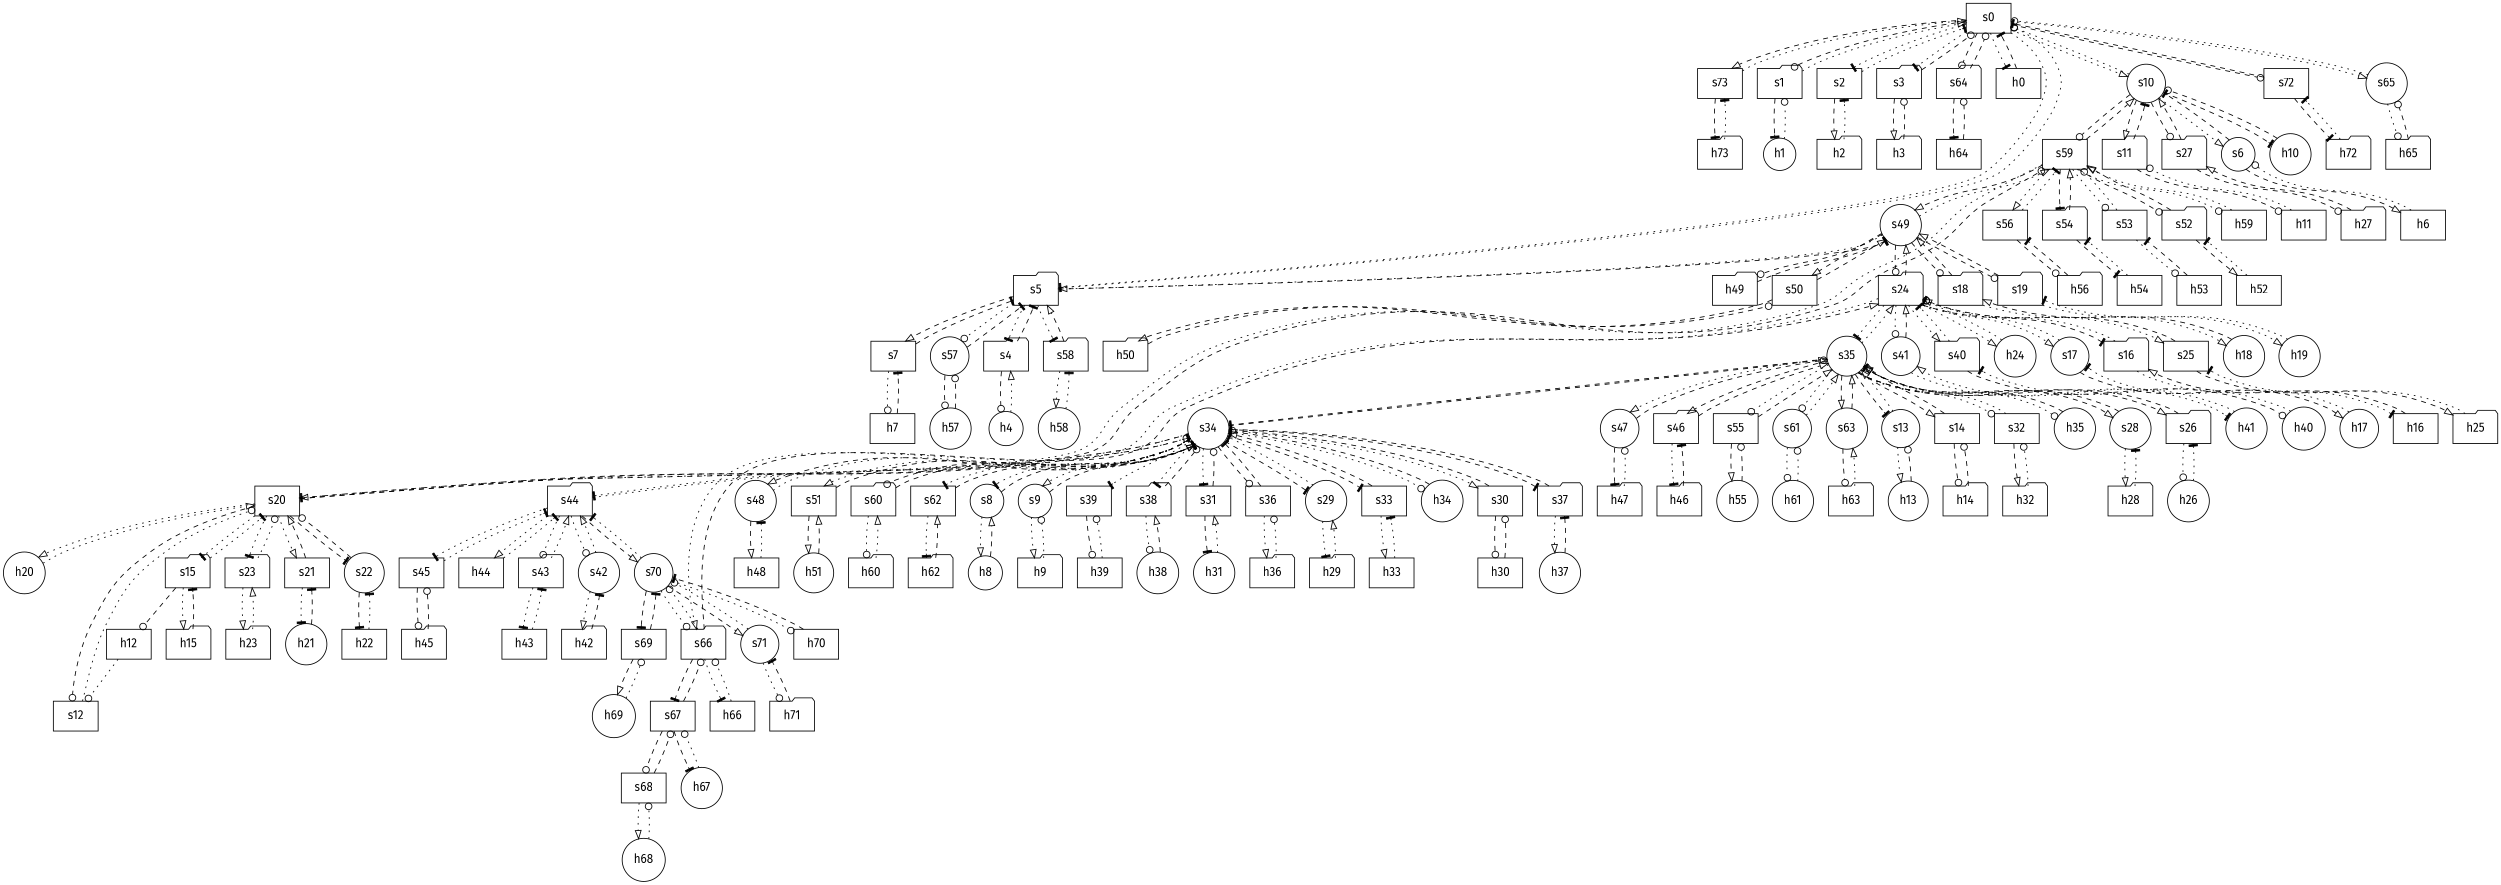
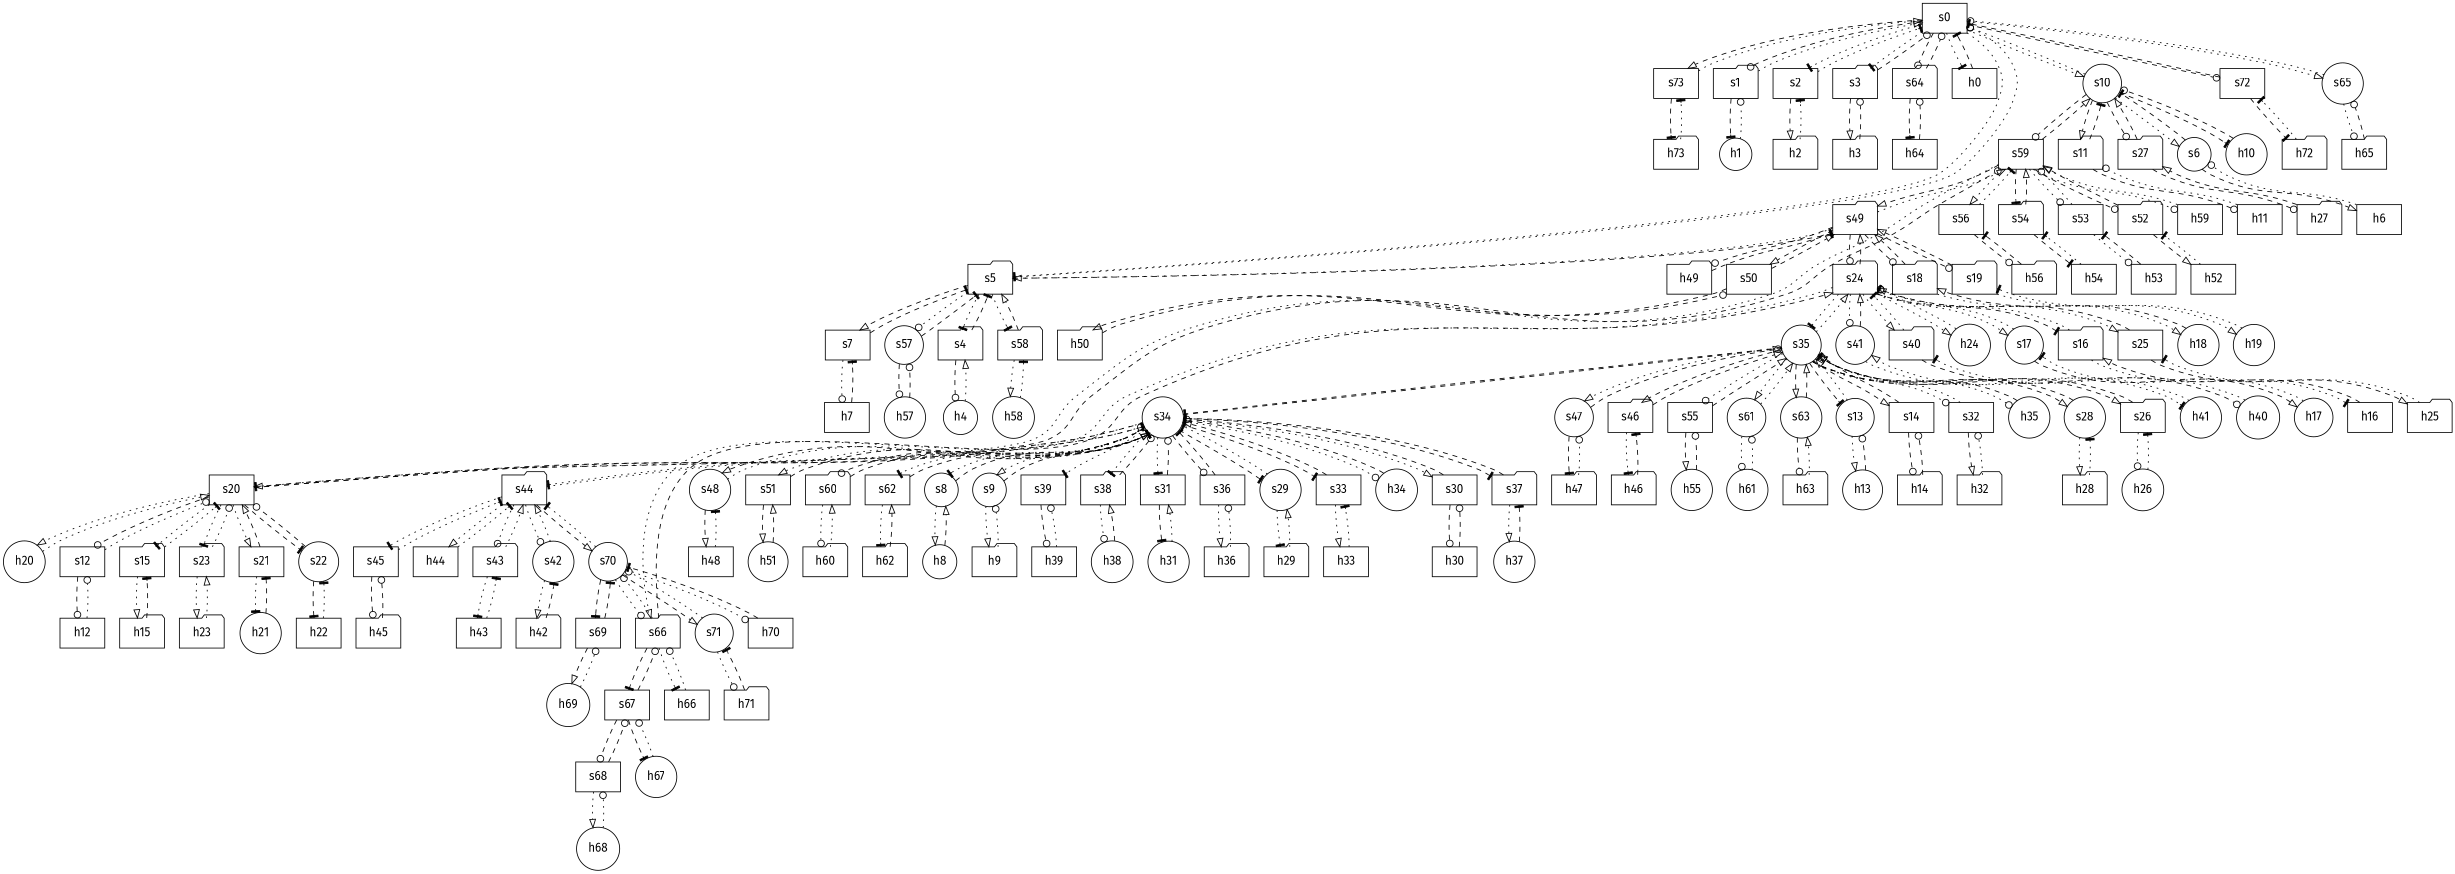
node "s49": shape circle -> folder
edge "s35" -> "s61": arrowhead odot -> onormal
edge "s15" -> "h12": now "s12" -> "h12"
